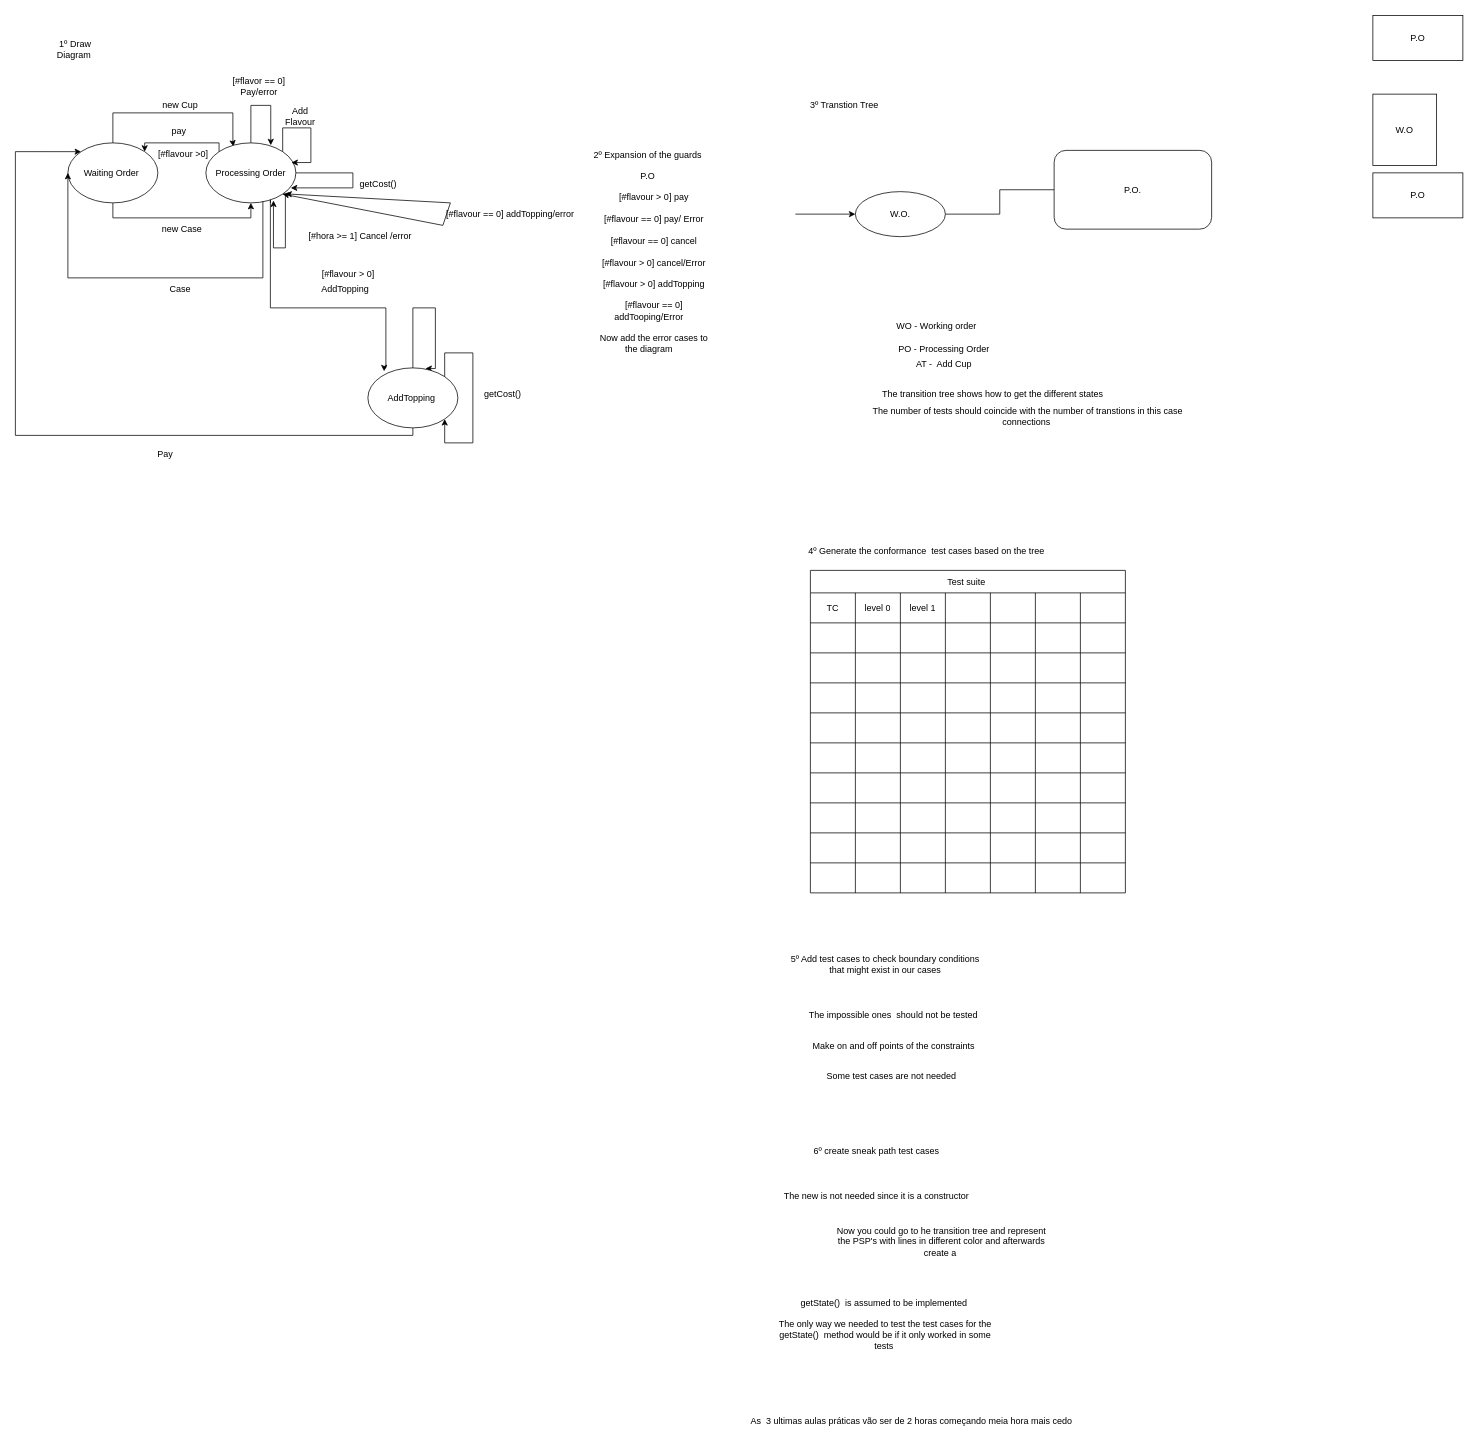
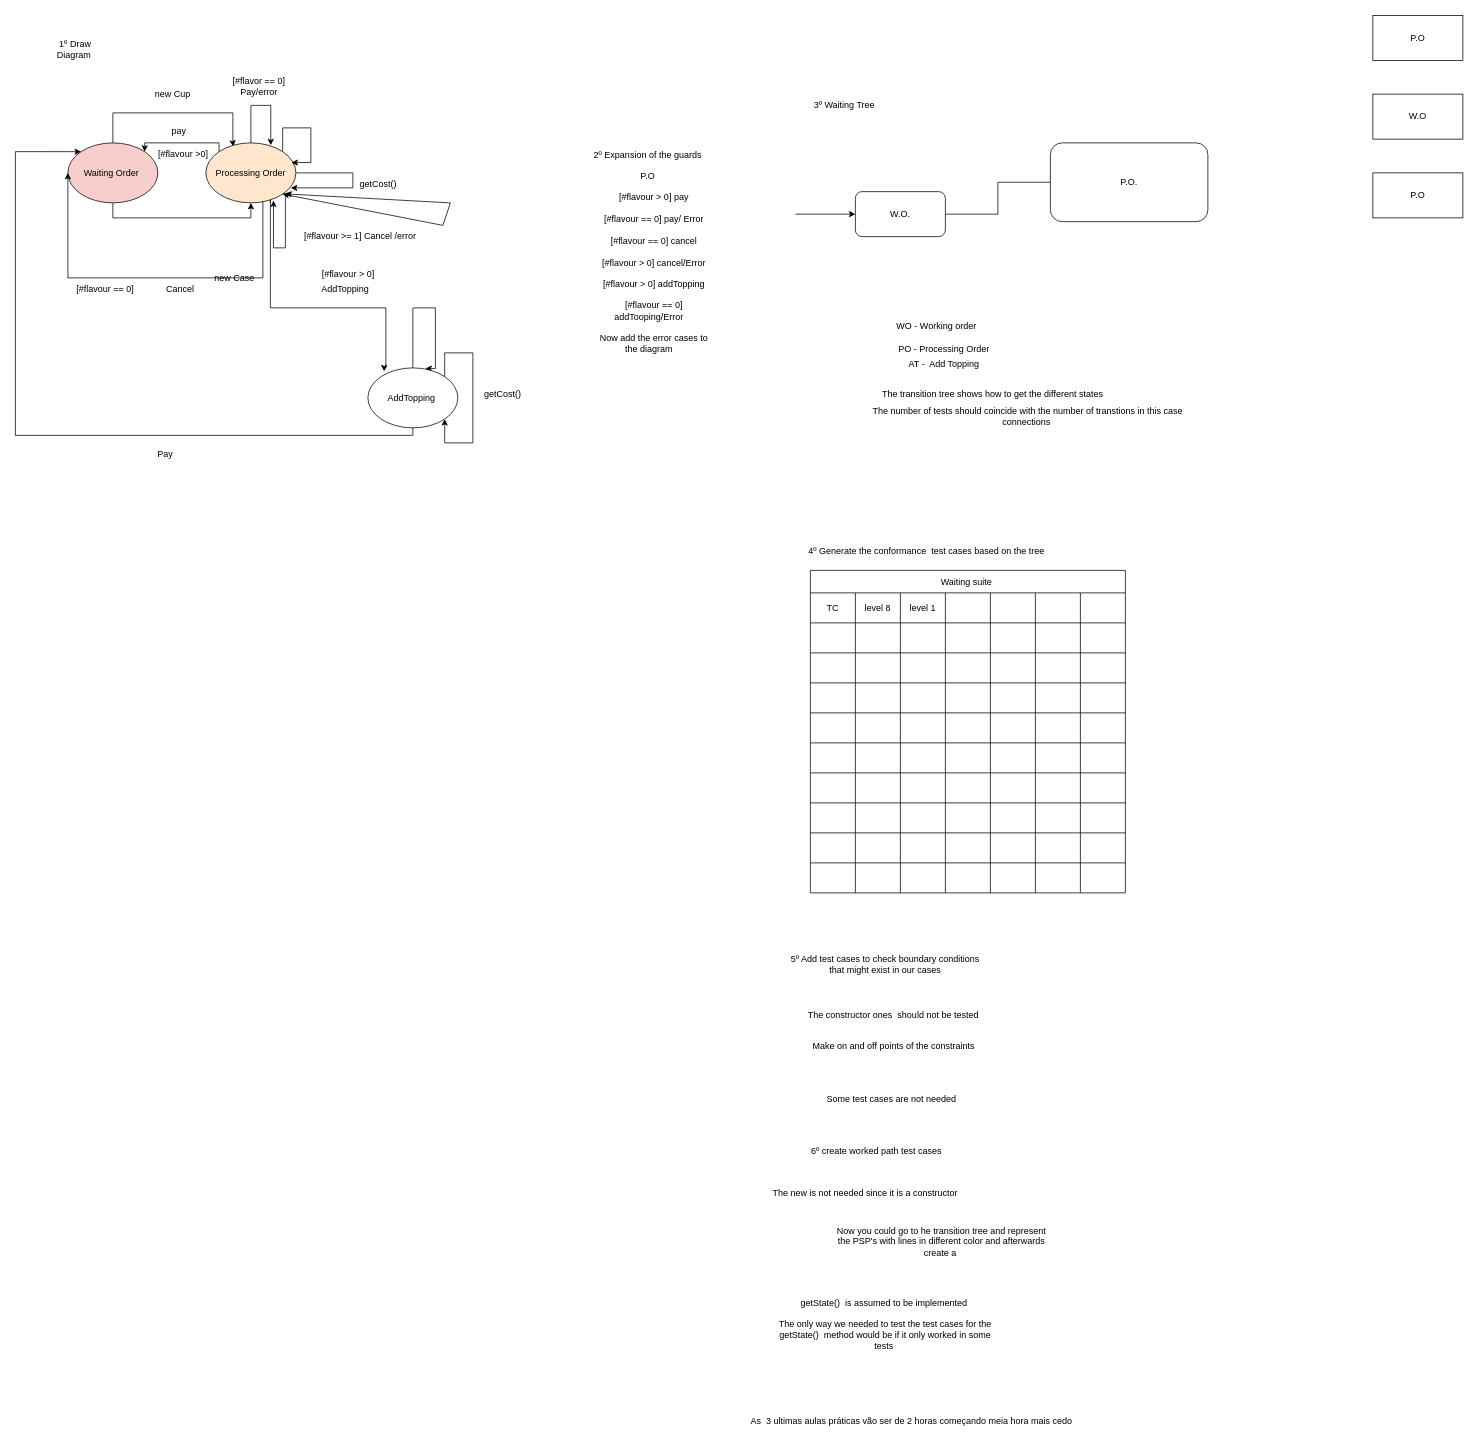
node "new Cup": moved (180, 105) -> (173, 94)
node "3º Transtion Tree": label "3º Transtion Tree" -> "3º Waiting Tree"
node "Add Flavour": removed
node "W.O": size 64x71 -> 90x45
node "Waiting Order": fillcolor #ffffff -> #f8cecc
node "Processing Order": fillcolor #ffffff -> #ffe6cc
node "P.O.": moved (1133, 190) -> (1129, 182)
node "[#flavour == 0] addTopping/error": removed
node "W.O.": shape ellipse -> rounded rectangle
node "new Case": moved (183, 229) -> (236, 278)
node "[#hora >= 1] Cancel /error": label "[#hora >= 1] Cancel /error" -> "[#flavour >= 1] Cancel /error"
node "[#flavour == 0]": added
node "Case": label "Case" -> "Cancel"
node "AT - Add Cup": label "AT - Add Cup" -> "AT - Add Topping"
node "Test suite": label "Test suite" -> "Waiting suite"
node "level 0": label "level 0" -> "level 8"
node "The impossible ones should not be tested": label "The impossible ones should not be tested" -> "The constructor ones should not be tested"
node "Some test cases are not needed": moved (893, 1077) -> (893, 1099)
node "6º create sneak path test cases": label "6º create sneak path test cases" -> "6º create worked path test cases"
node "The new is not needed since it is a constructor": moved (878, 1197) -> (867, 1193)
